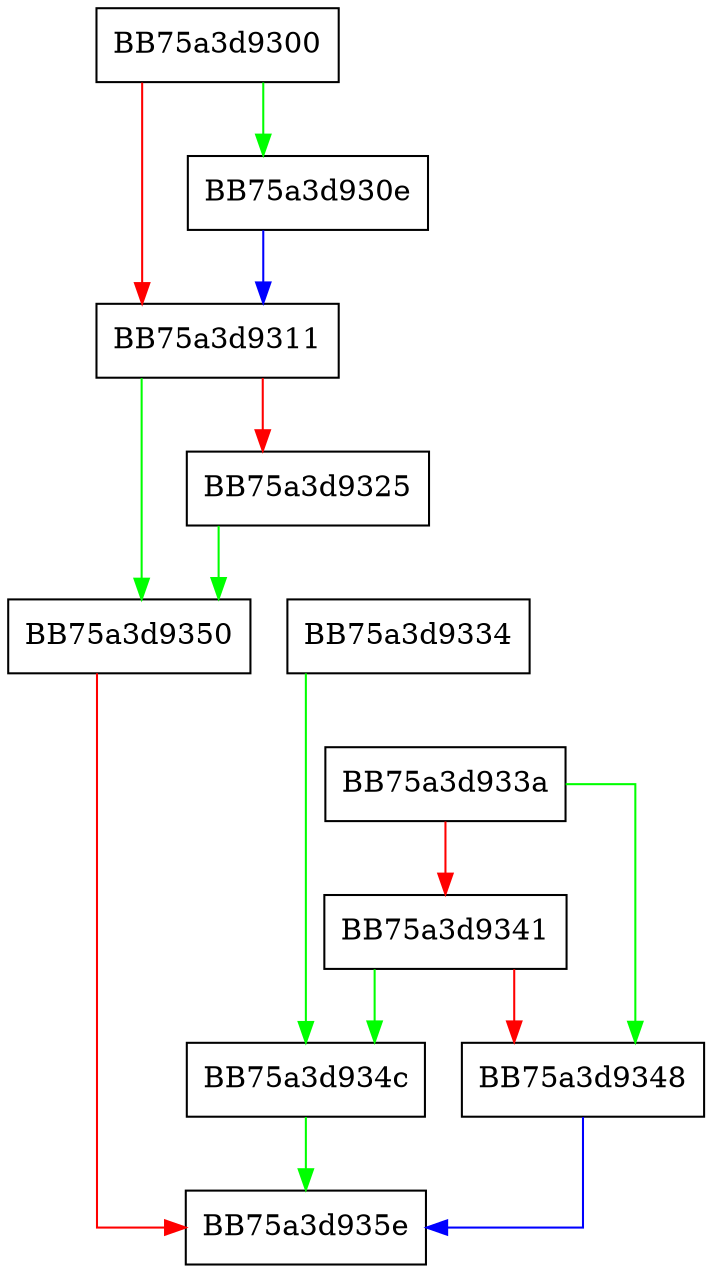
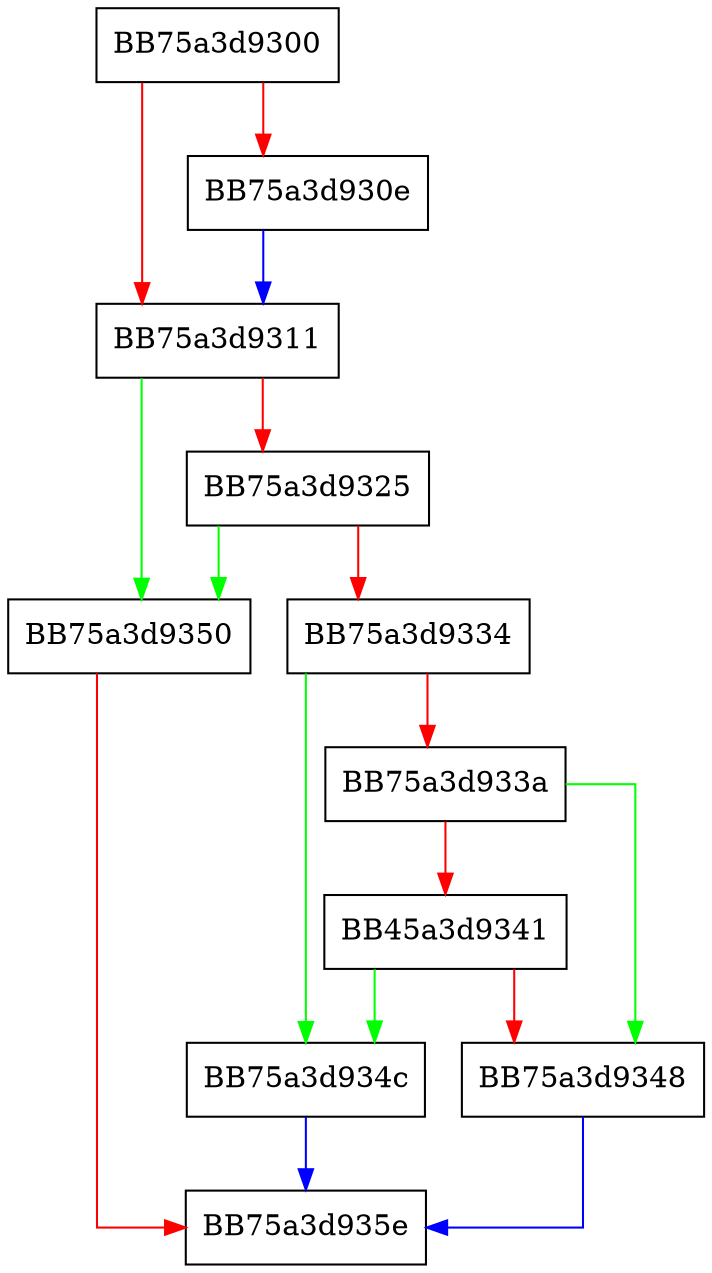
edge "BB75a3d9300" -> "BB75a3d930e": color green -> red
edge "BB75a3d9325" -> "BB75a3d9334": added
edge "BB75a3d9334" -> "BB75a3d933a": added
node "BB75a3d9341": label "BB75a3d9341" -> "BB45a3d9341"
edge "BB75a3d934c" -> "BB75a3d935e": color green -> blue
